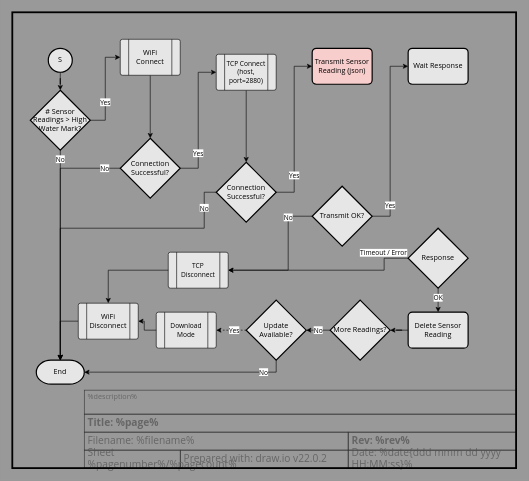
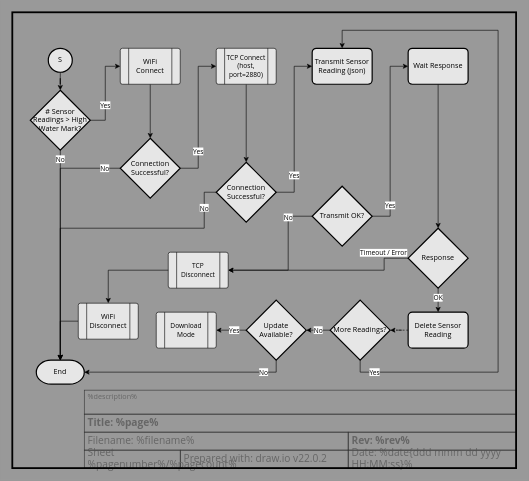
node "WiFi Connect": moved (150, 57) -> (150, 66)
node "Transmit Sensor Reading (json)": fillcolor #f8cecc -> #e6e6e6
node "TCP Connect (host, port=2880)": moved (246, 72) -> (246, 66)
edge "Wait Response" -> "Response": added
edge "Download Mode" -> "WiFi Disconnect": removed
edge "Update Available?" -> "Download Mode": style dashed -> solid
edge "Delete Sensor Reading" -> "More Readings?": style solid -> dashed
edge "More Readings?" -> "Transmit Sensor Reading (json)": added, label "Yes"
